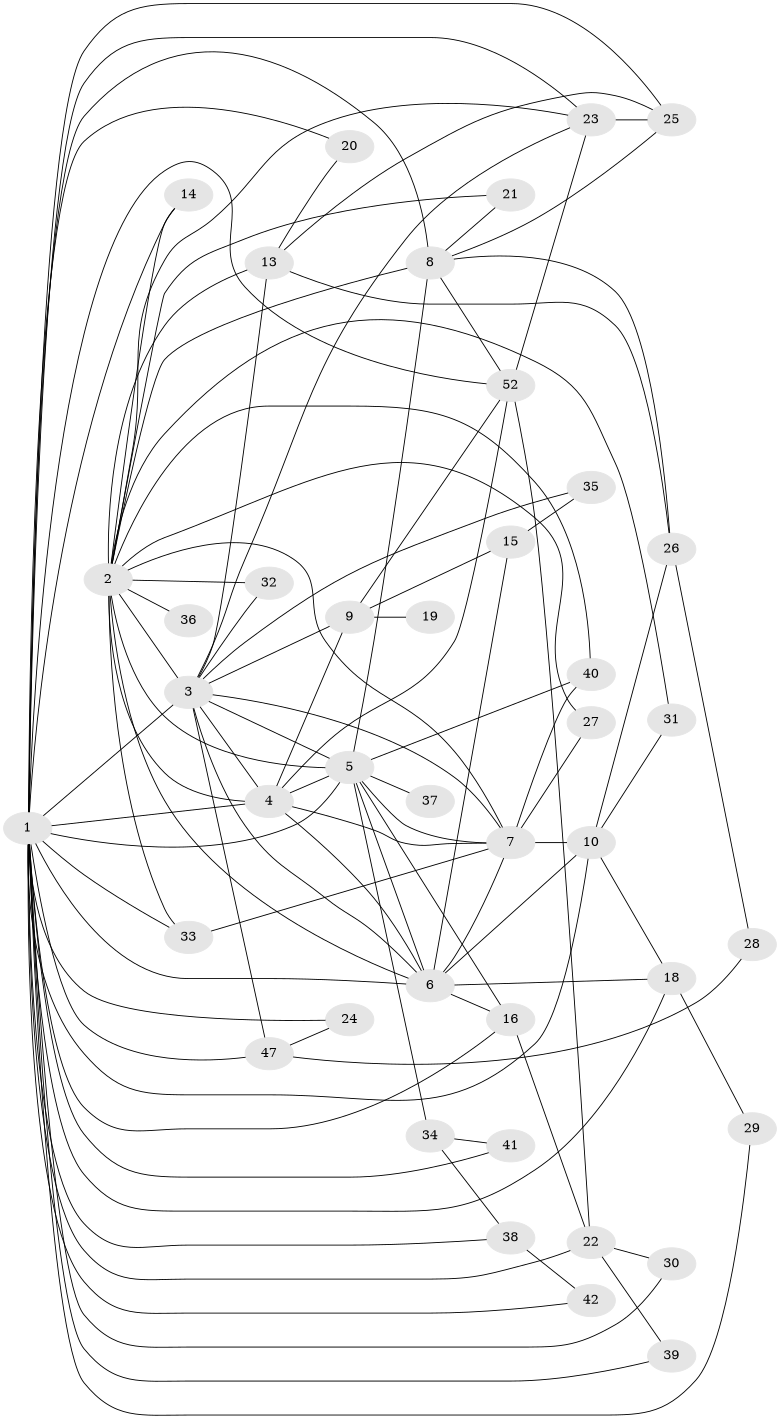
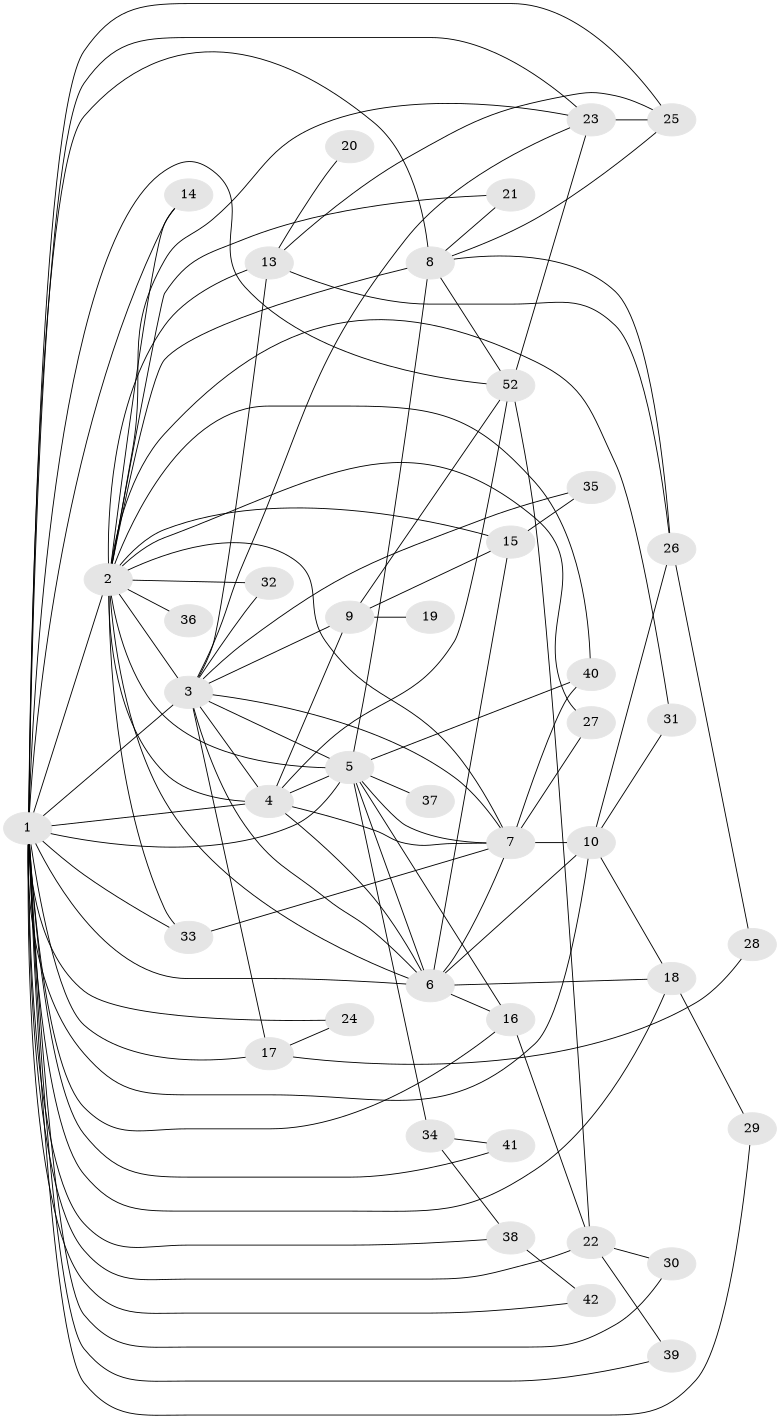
edge "20" -- "1": now "2" -- "1"
edge "15" -- "2": added
node "47": label "47" -> "17"
